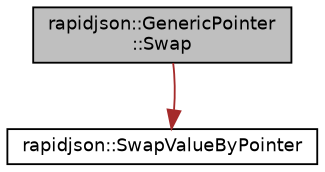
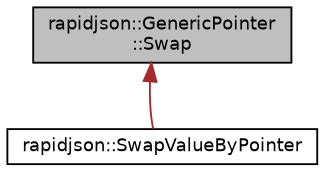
edge "rapidjson::GenericPointer ::Swap" -> "rapidjson::SwapValueByPointer": reversed
